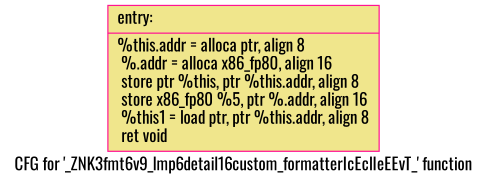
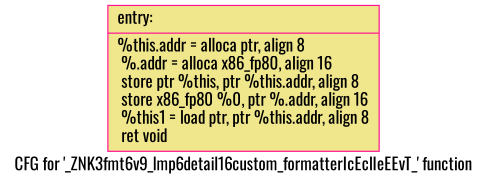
node "entry:": text "store x86_fp80 %5, ptr %.addr, align 16" -> "store x86_fp80 %0, ptr %.addr, align 16"
